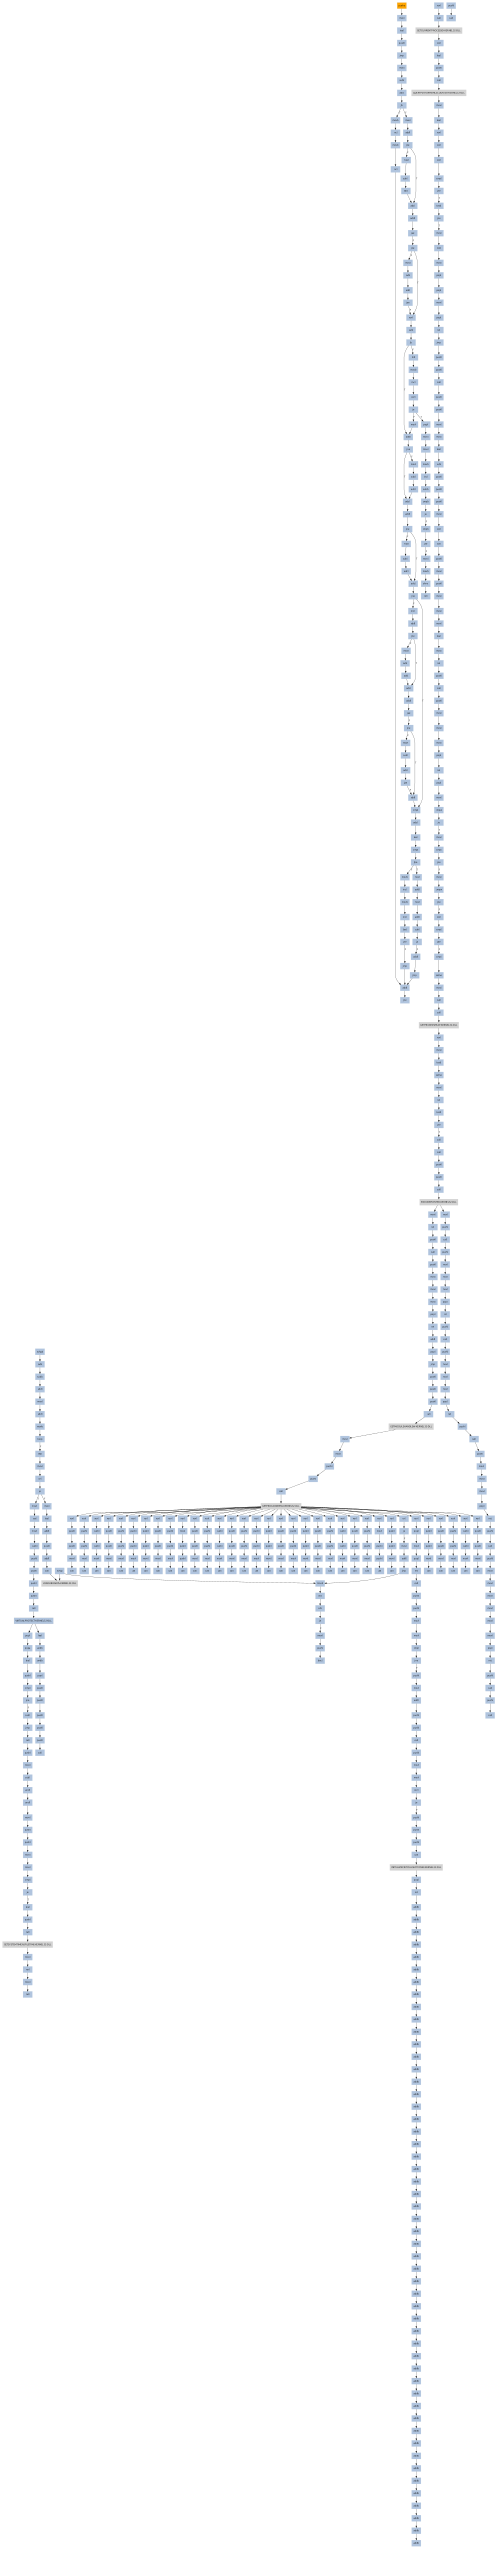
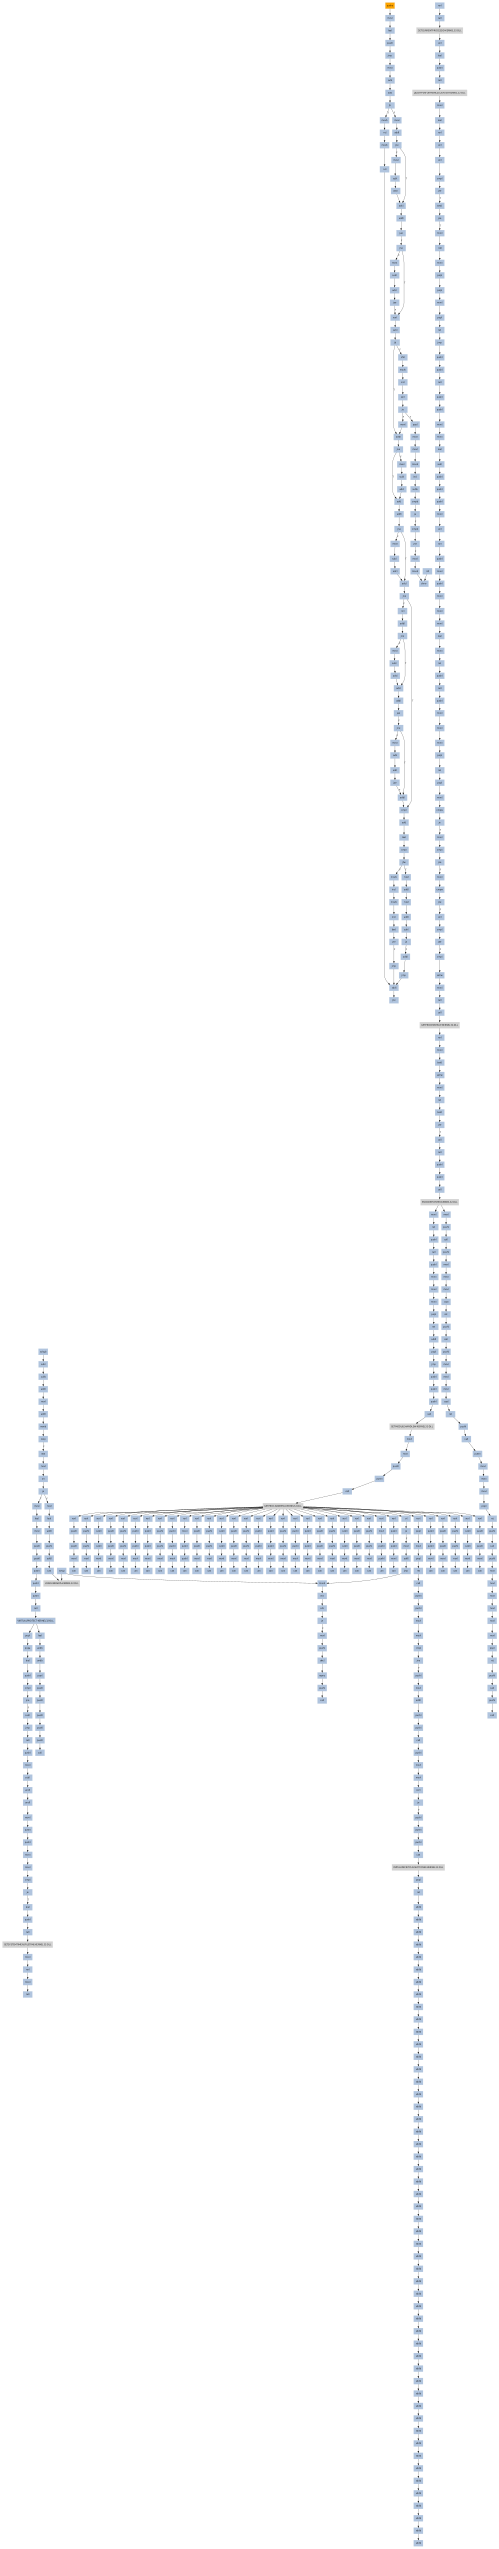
edge "shrw" -> "roll": reversed
node "repnz": added
